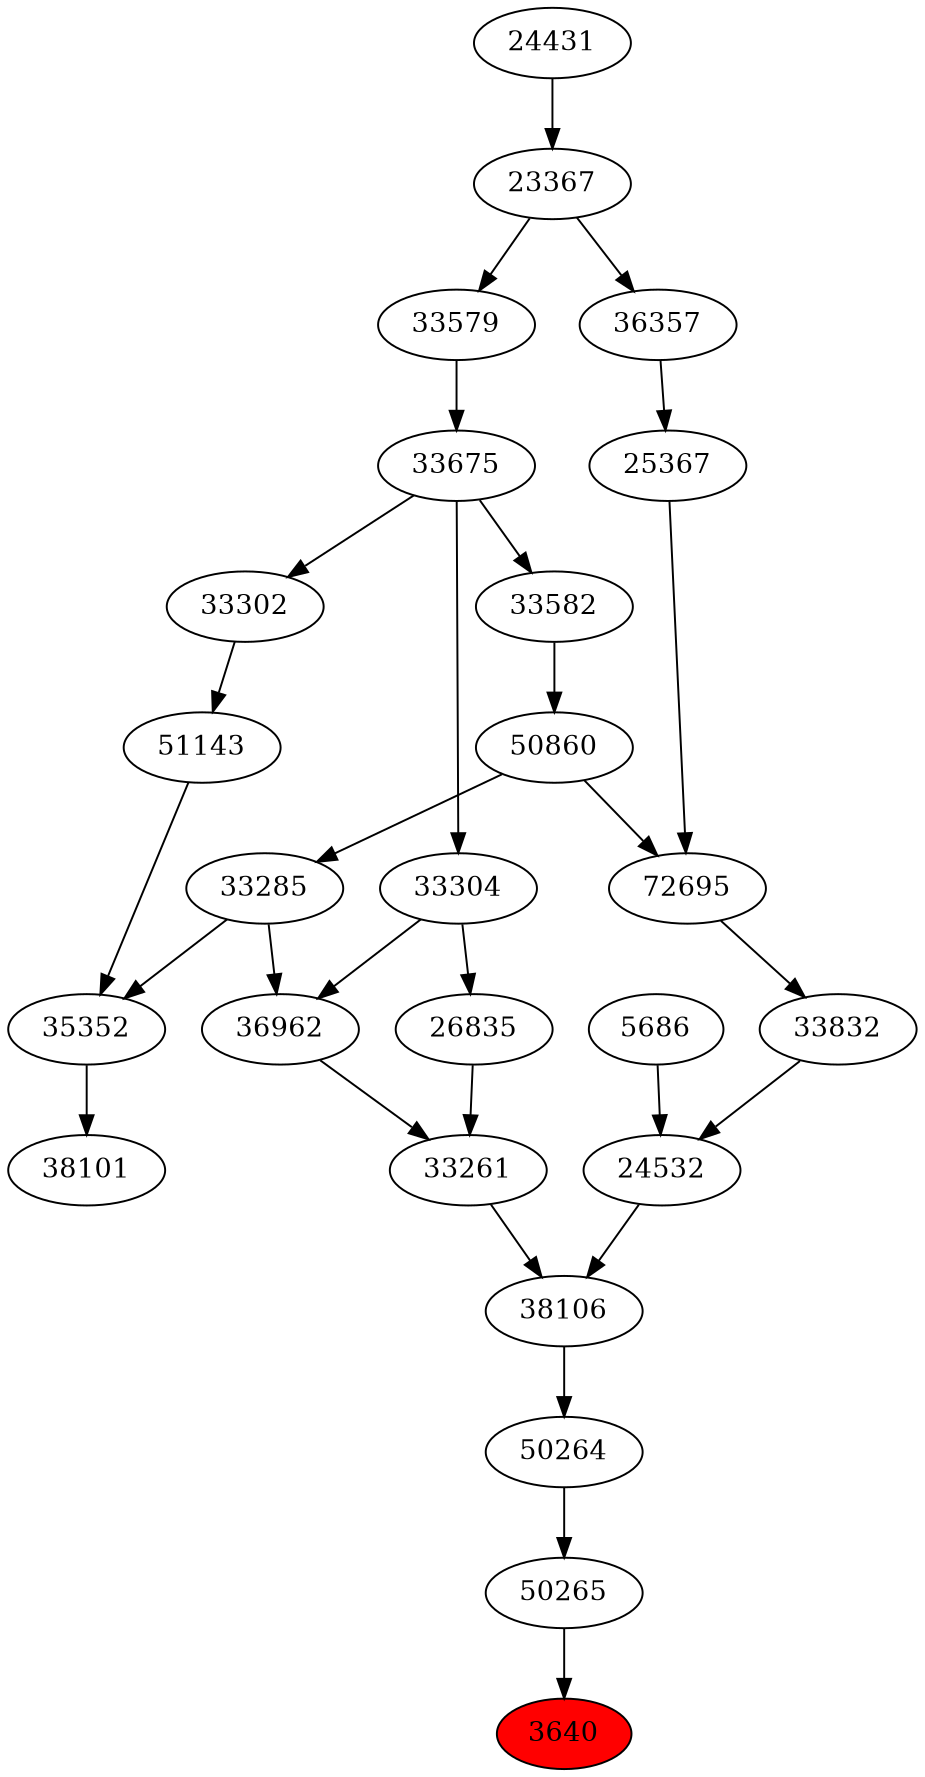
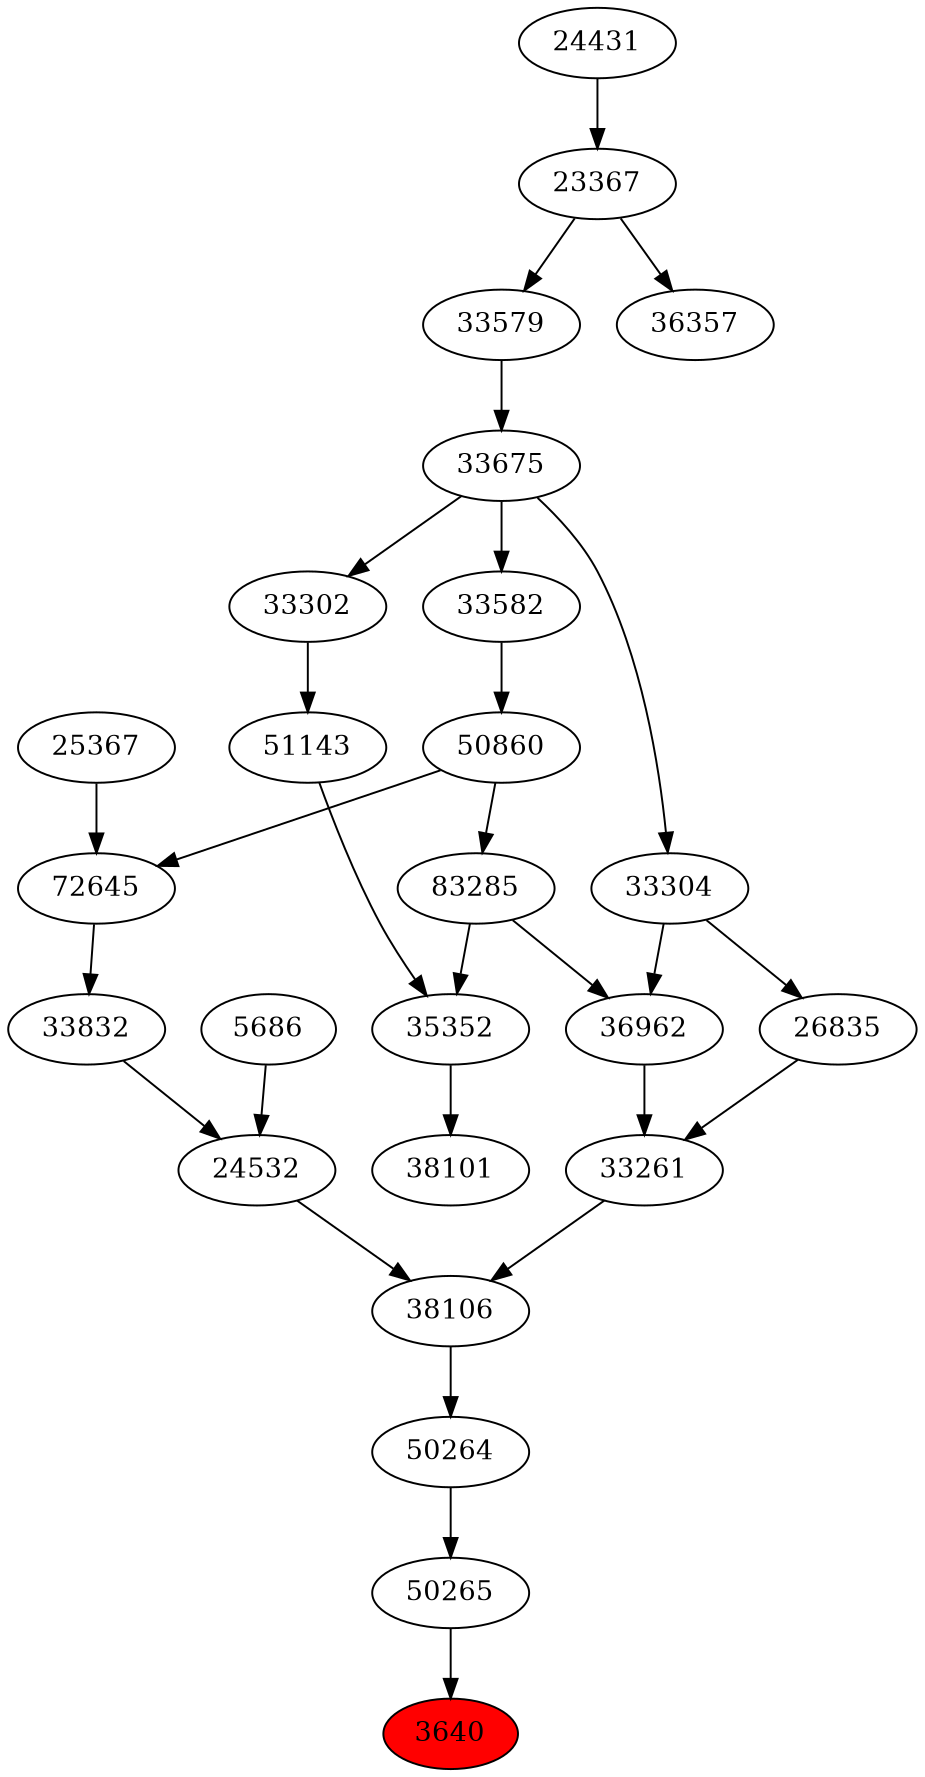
edge "36357" -> "25367": removed
node "33285": label "33285" -> "83285"
node "72695": label "72695" -> "72645"
